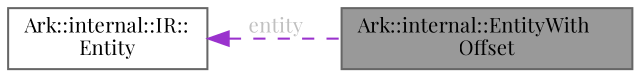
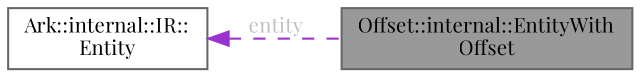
node "Ark::internal::EntityWith Offset": label "Ark::internal::EntityWith Offset" -> "Offset::internal::EntityWith Offset"
